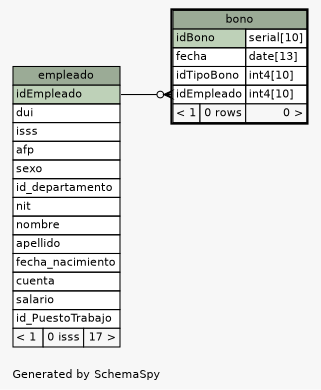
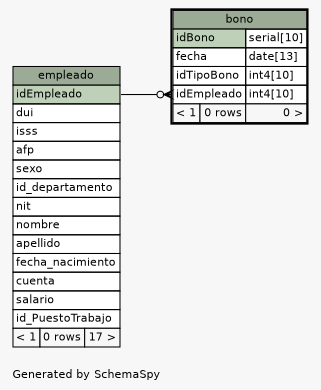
node "empleado": text "0 isss" -> "0 rows"
